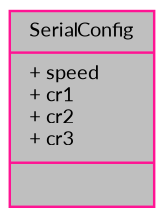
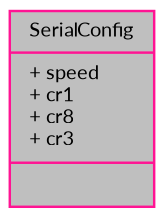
node "SerialConfig": text "+ cr2" -> "+ cr8"
